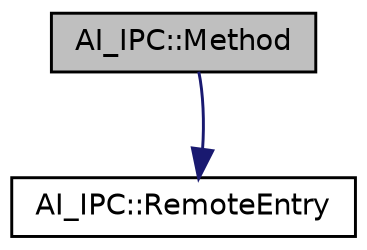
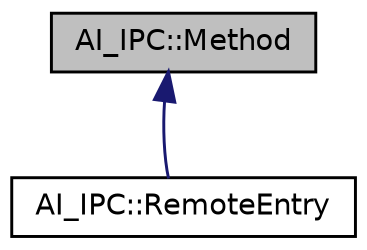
edge "AI_IPC::Method" -> "AI_IPC::RemoteEntry": reversed
